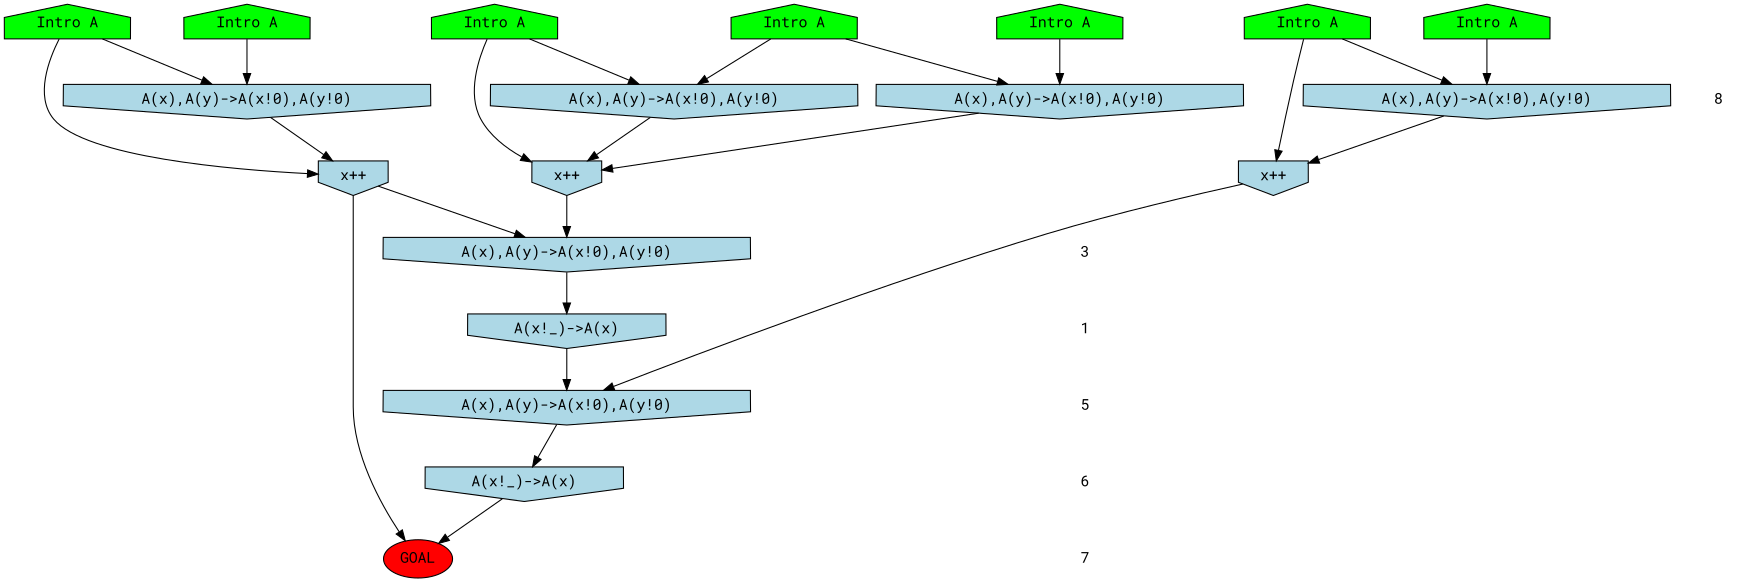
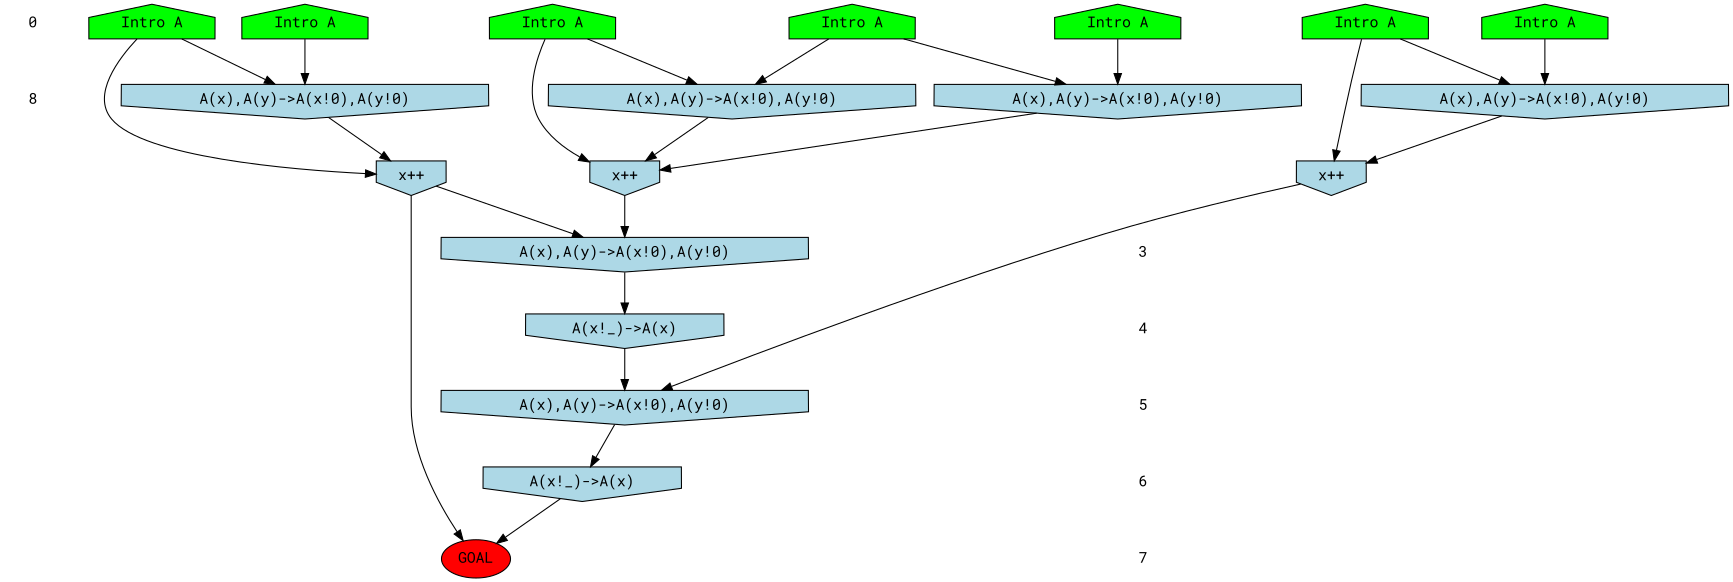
node "0": added
node "1": label "1" -> "4"
